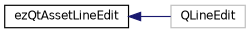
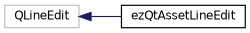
edge "QLineEdit" -> "ezQtAssetLineEdit": reversed
